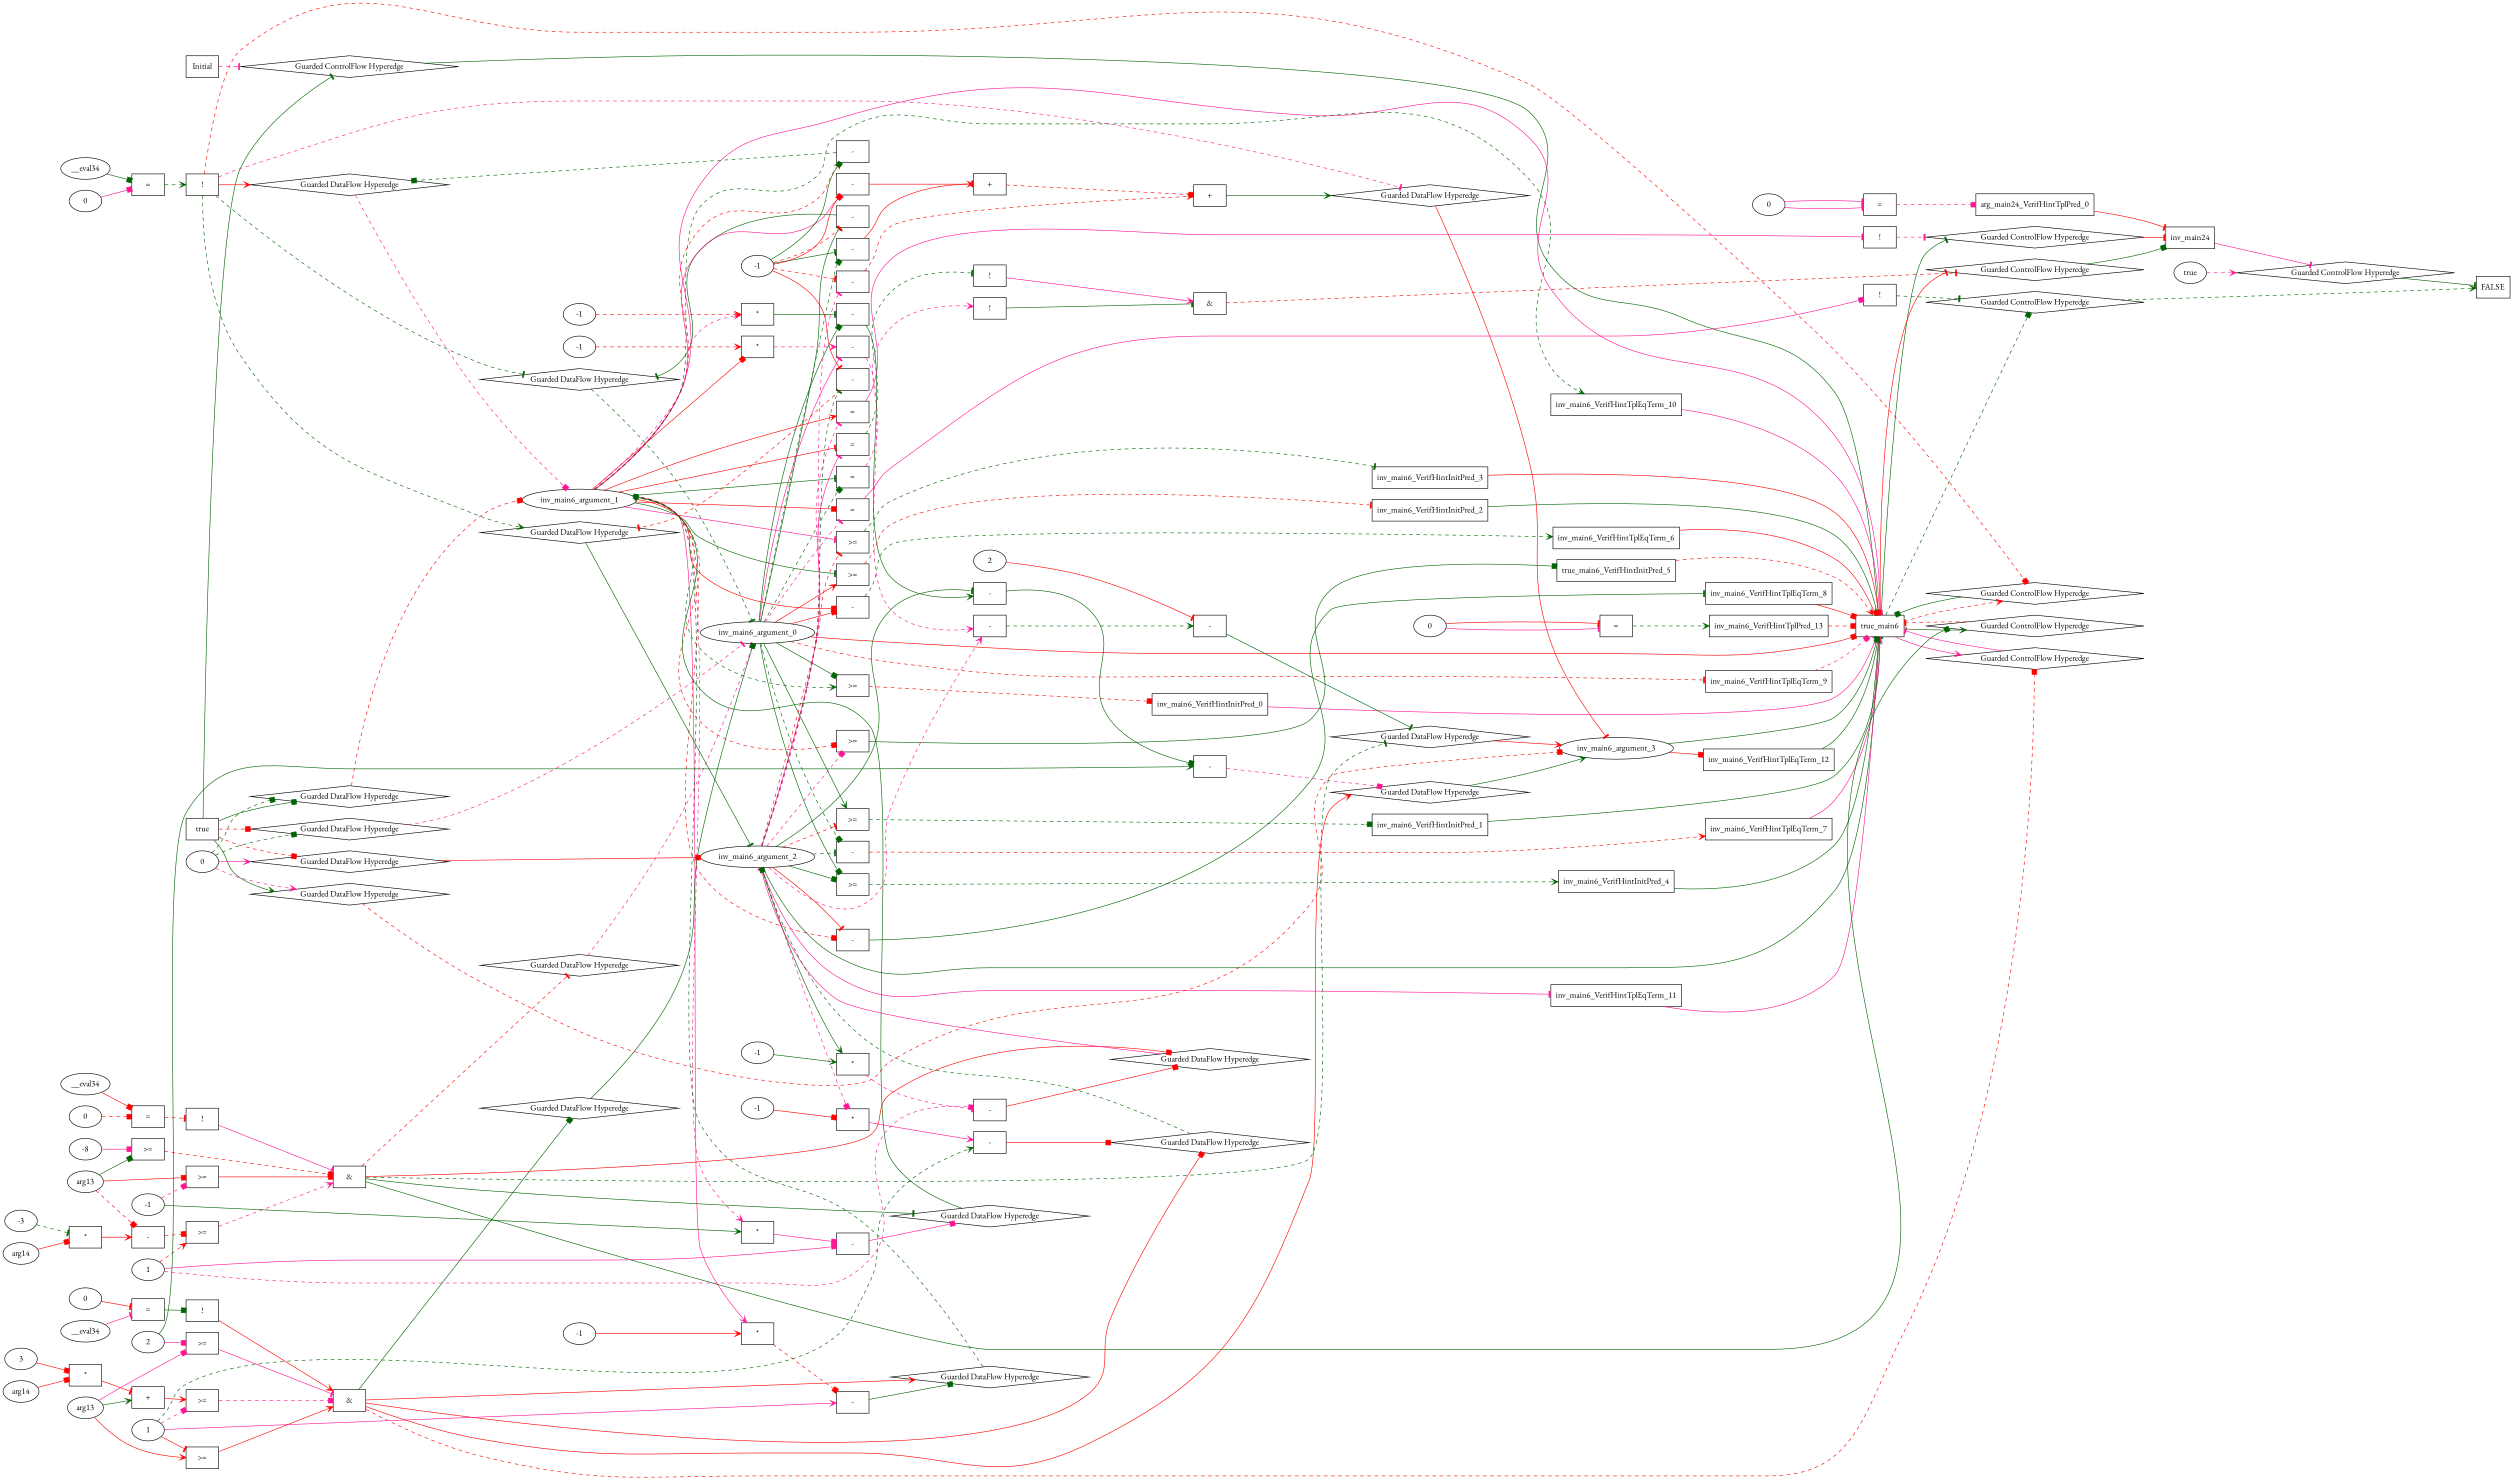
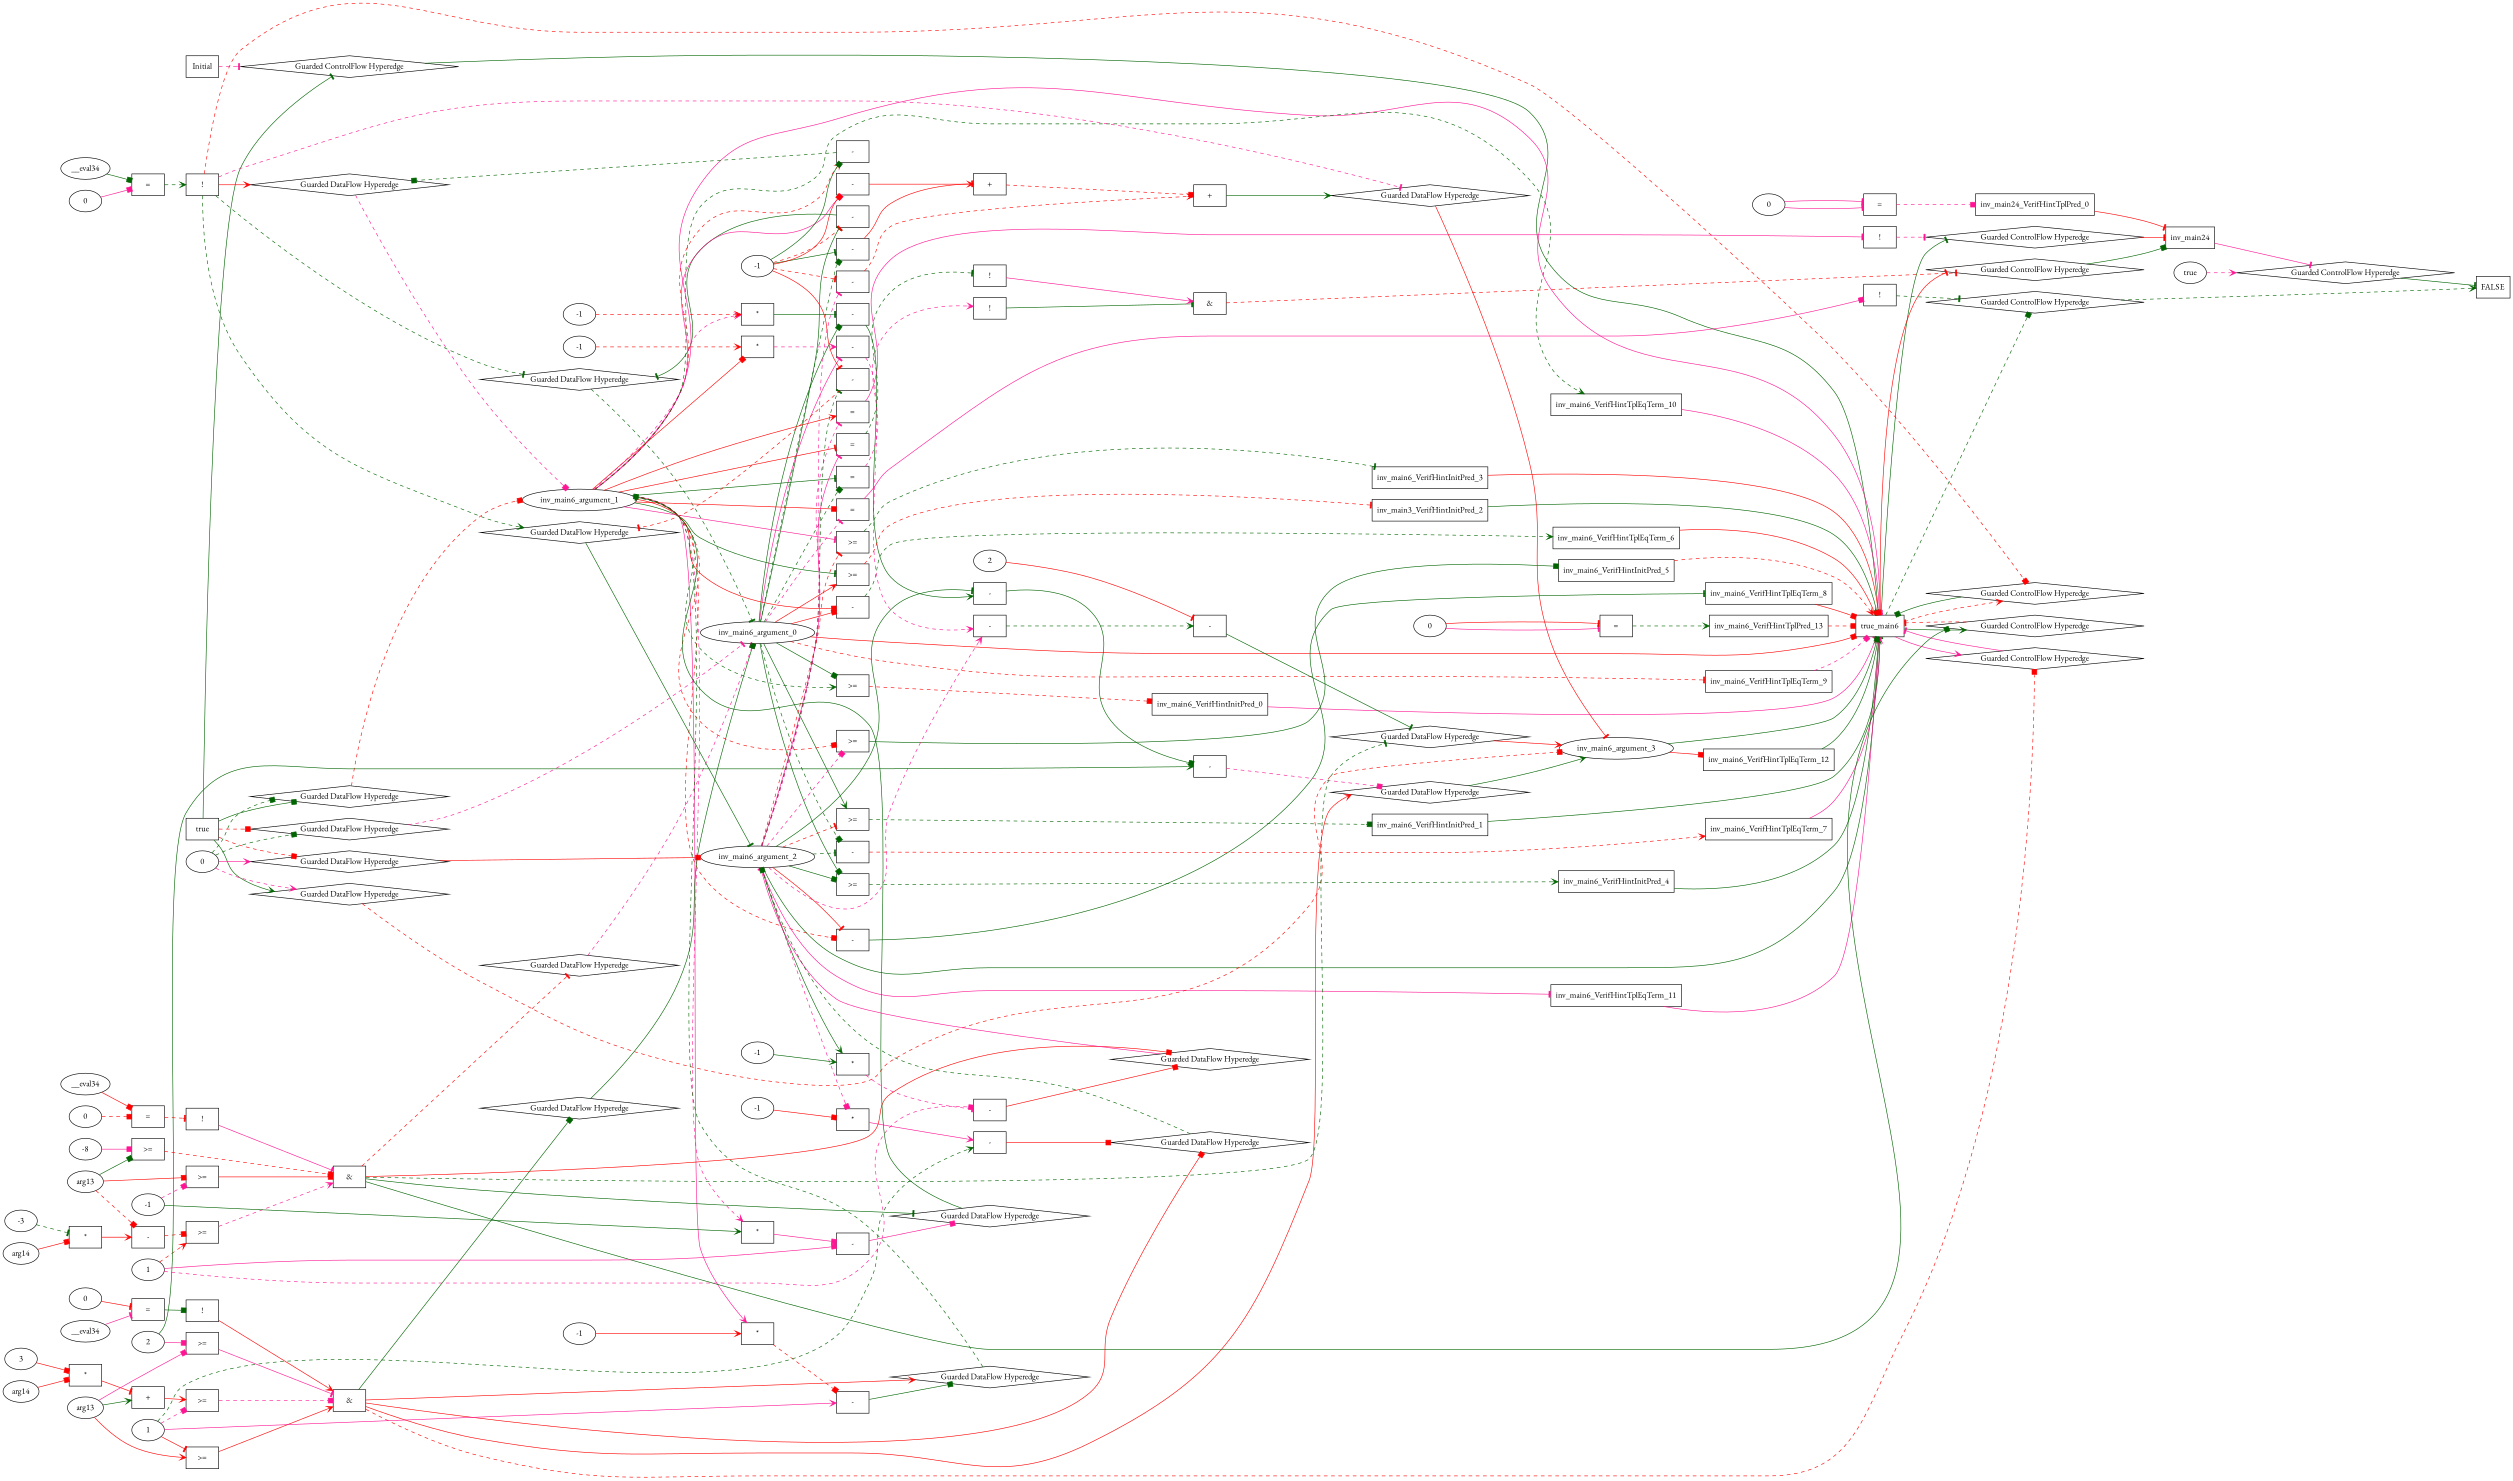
node "arg_main24_VerifHintTplPred_0": label "arg_main24_VerifHintTplPred_0" -> "inv_main24_VerifHintTplPred_0"
node "inv_main6_VerifHintInitPred_2": label "inv_main6_VerifHintInitPred_2" -> "inv_main3_VerifHintInitPred_2"
node "true_main6_VerifHintInitPred_5": label "true_main6_VerifHintInitPred_5" -> "inv_main6_VerifHintInitPred_5"
